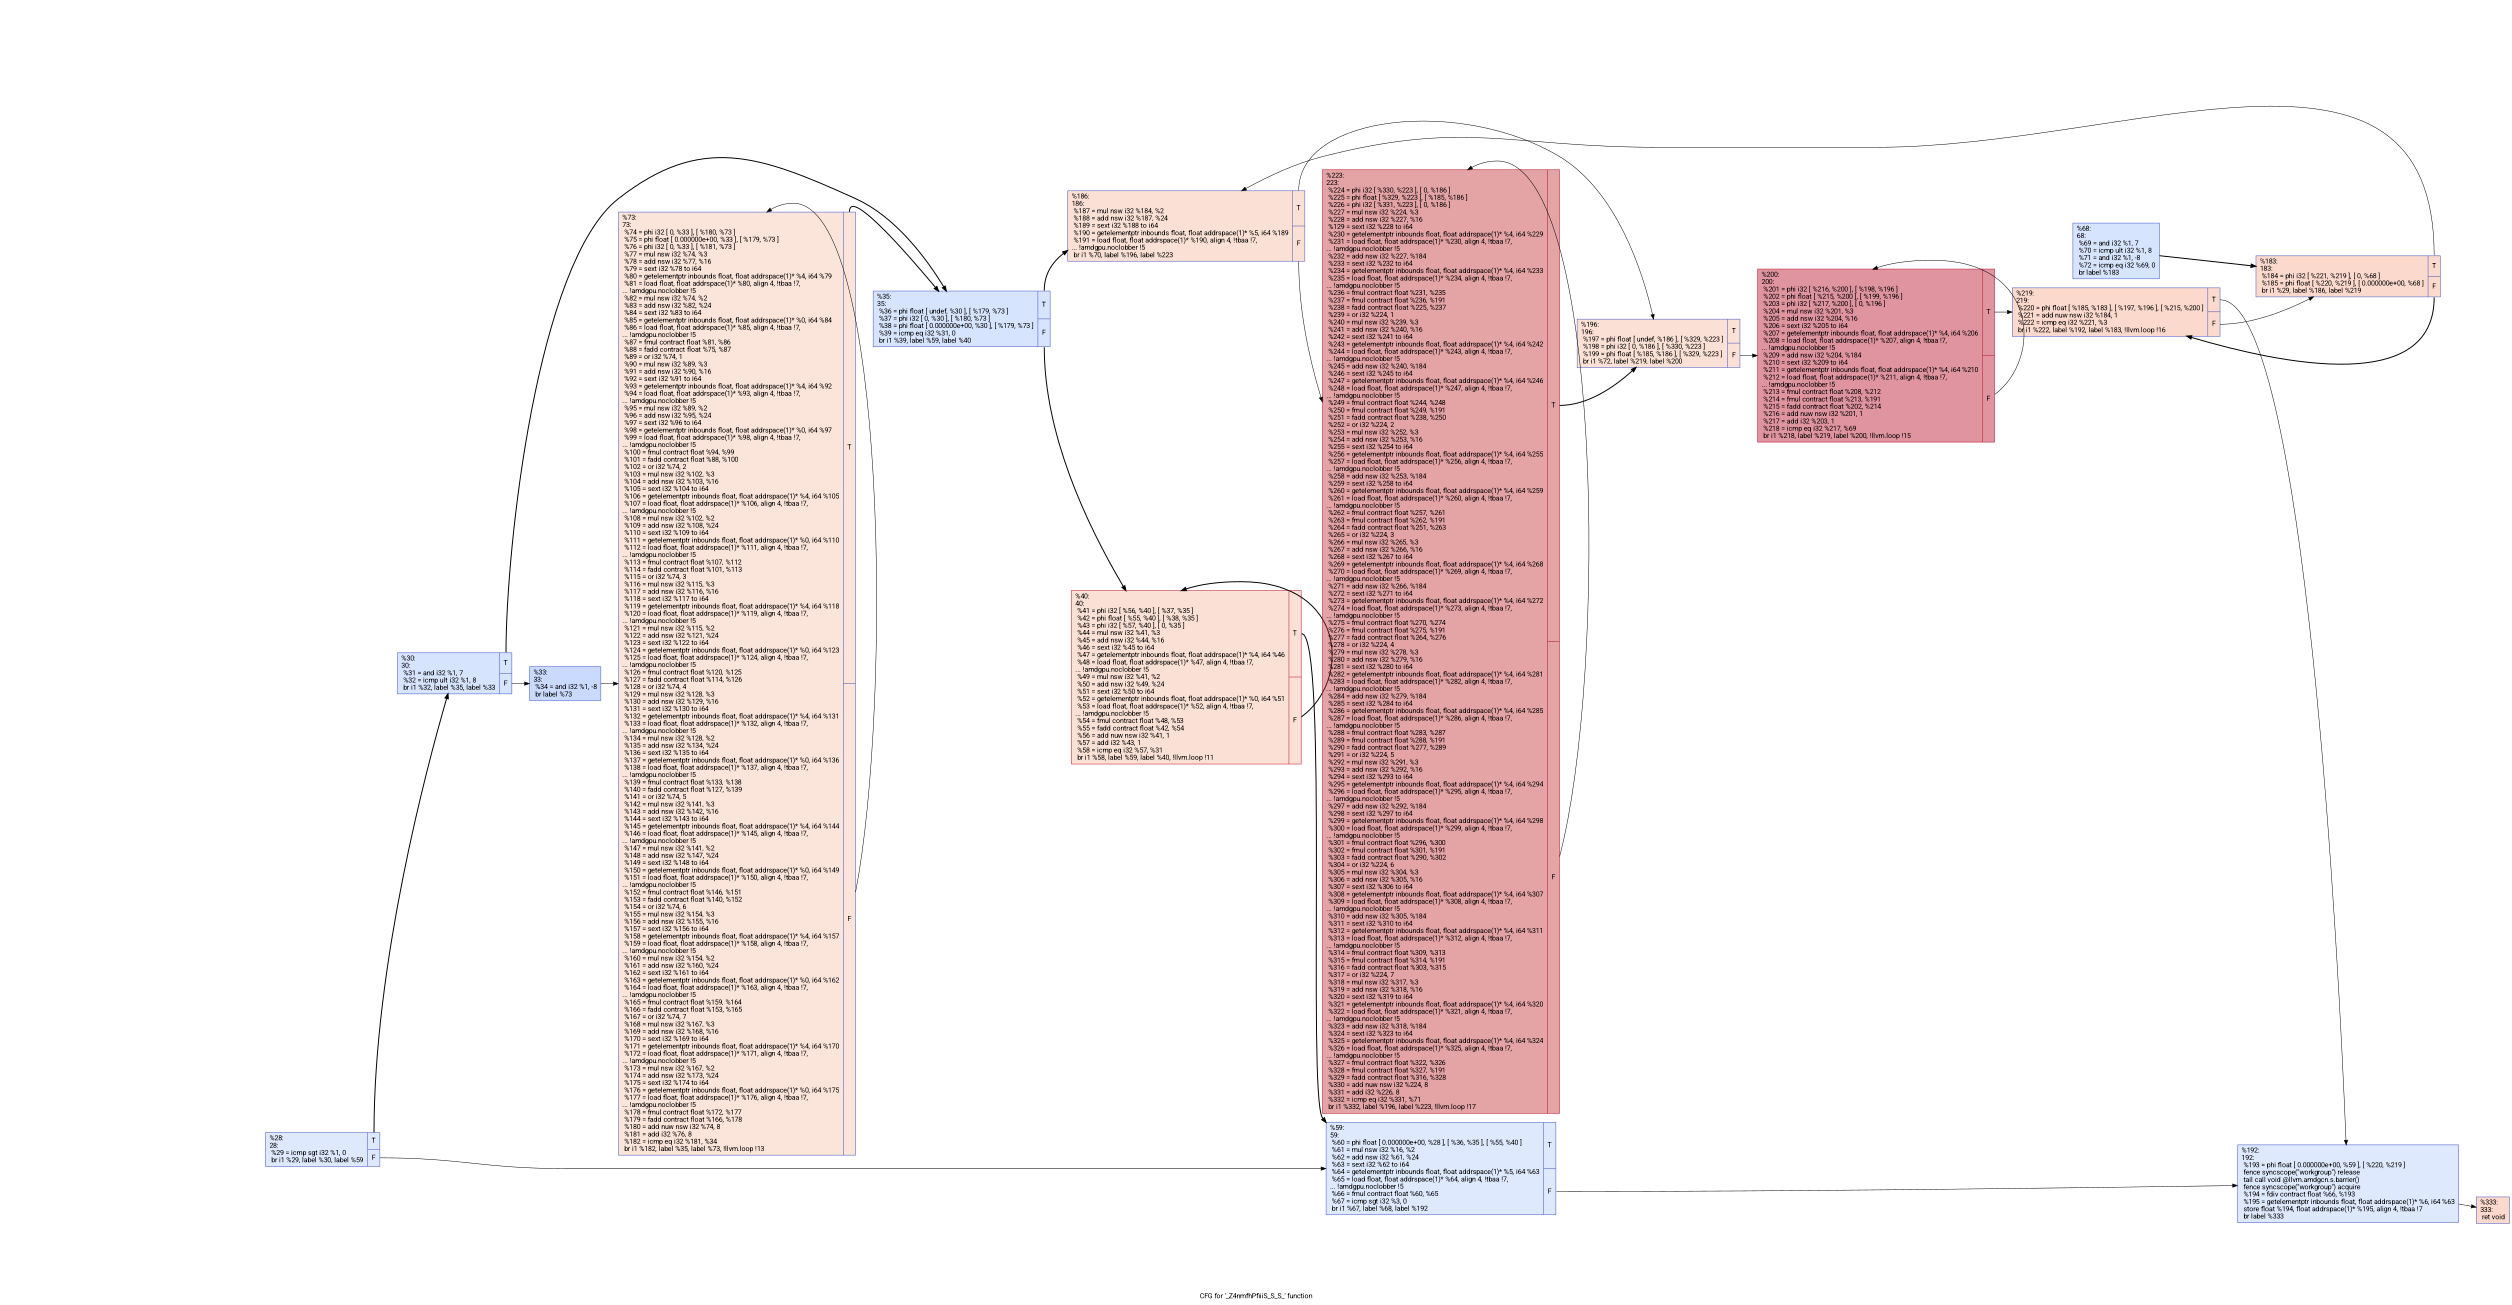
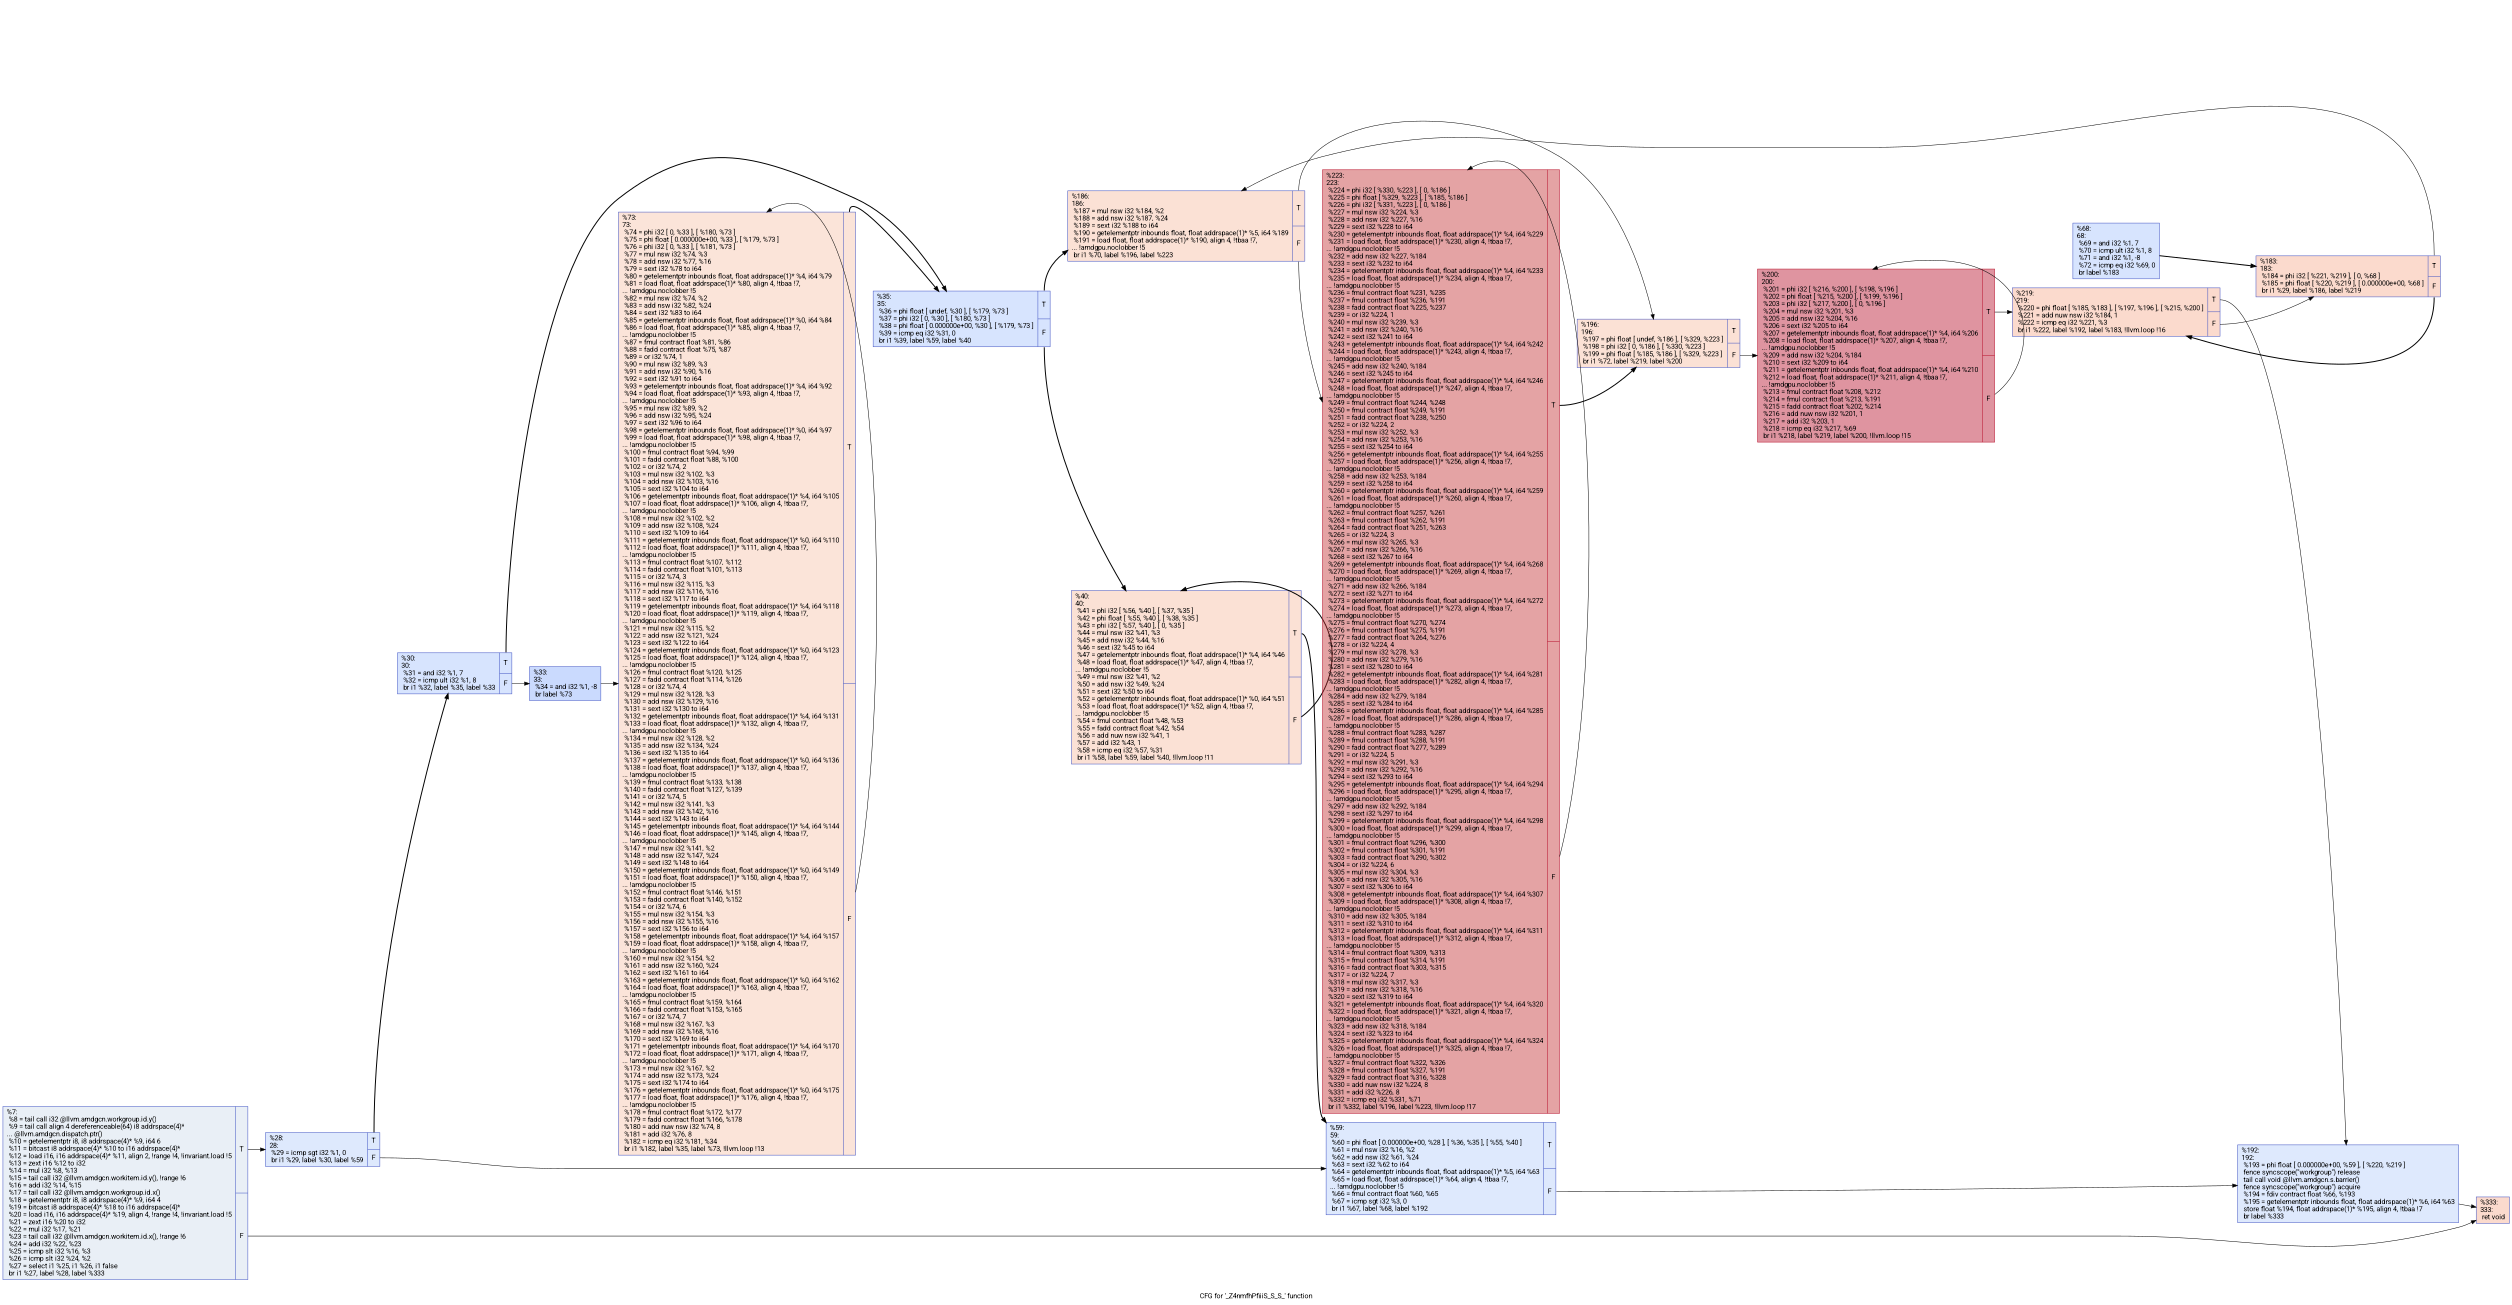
node "%223:": text "%129 = sext i32 %228 to i64" -> "%229 = sext i32 %228 to i64"
node "%40:": color #b70d28ff -> #3d50c3ff
node "%7:": added
